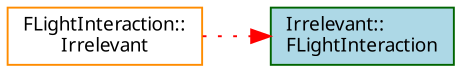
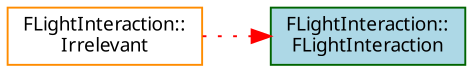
node "Irrelevant:: FLightInteraction": label "Irrelevant:: FLightInteraction" -> "FLightInteraction:: FLightInteraction"
